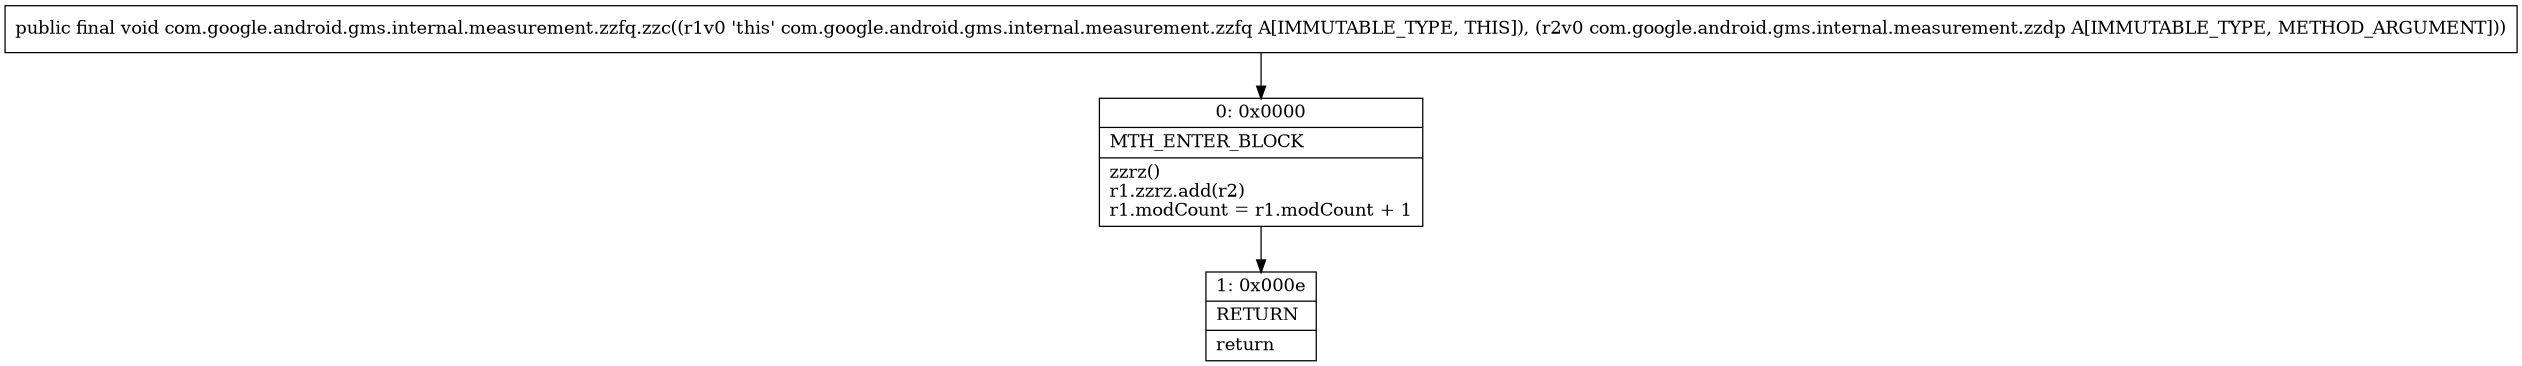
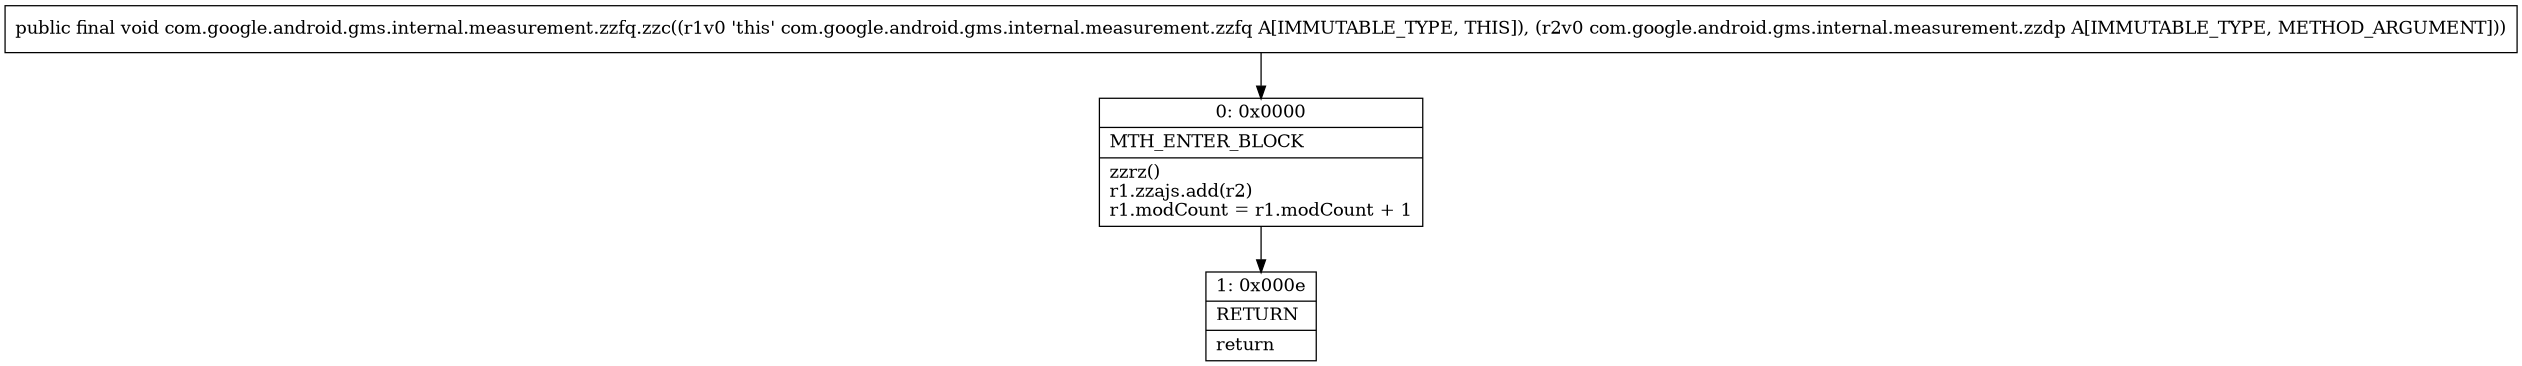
node "0: 0x0000": text "r1.zzrz.add(r2)" -> "r1.zzajs.add(r2)"
